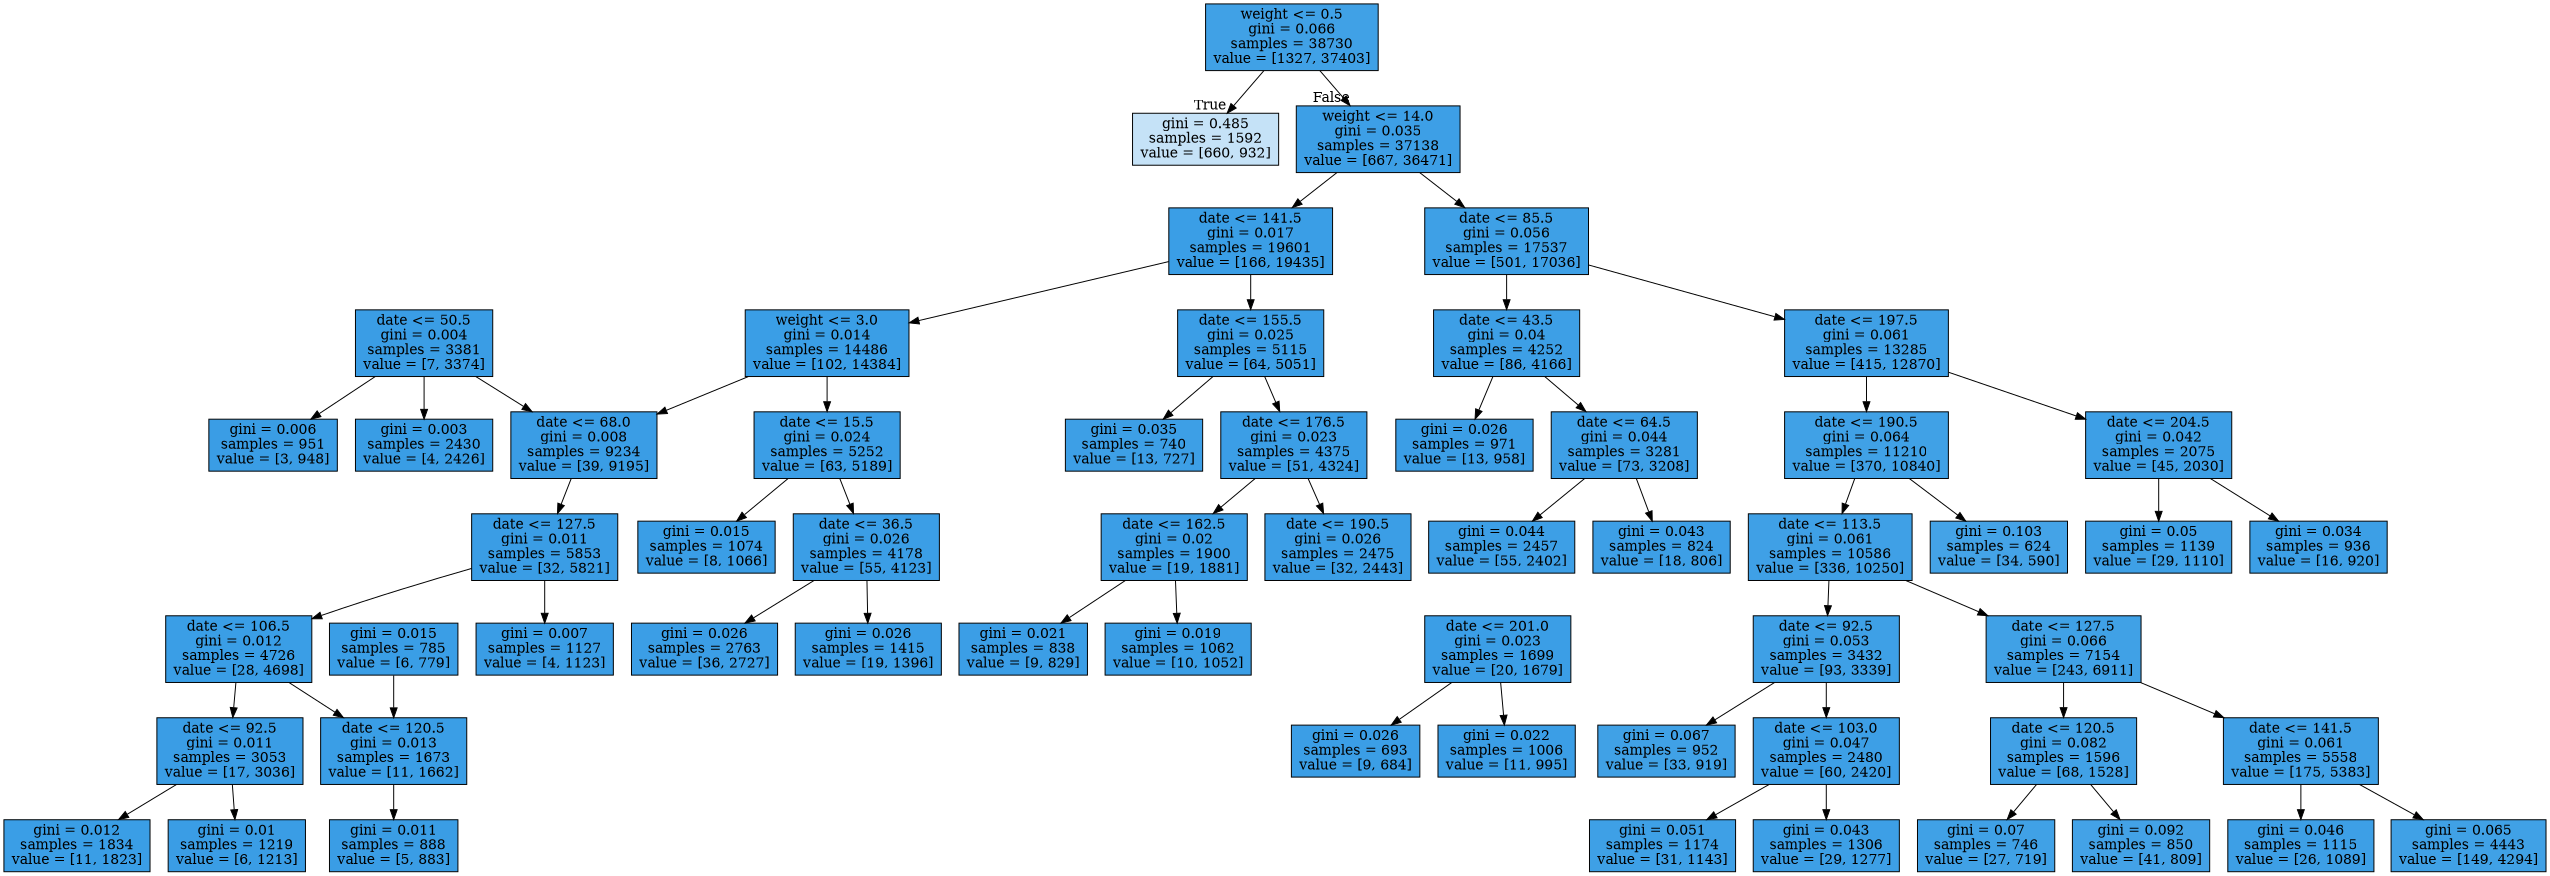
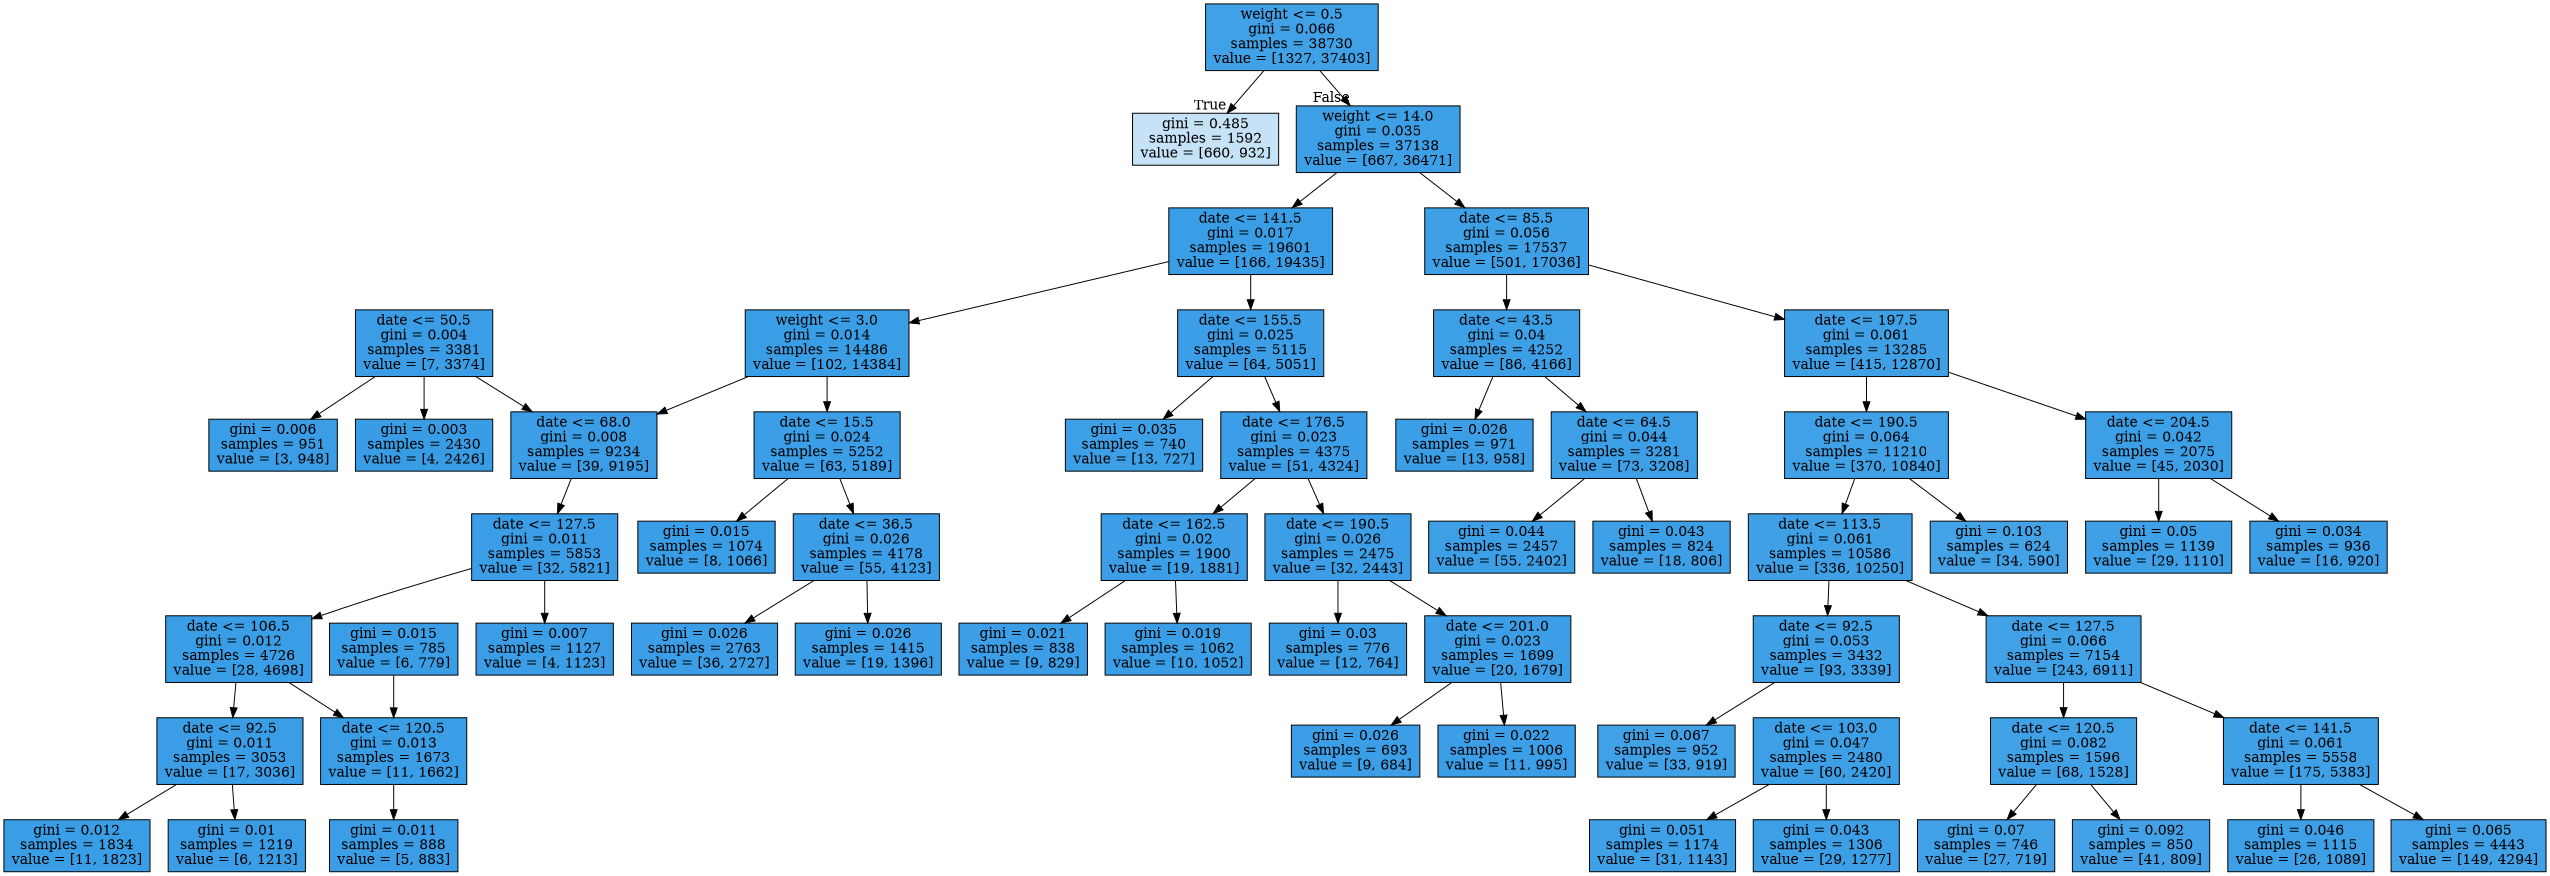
edge "date <= 190.5 gini = 0.026 samples = 2475 value = [32, 2443]" -> "date <= 201.0 gini = 0.023 samples = 1699 value = [20, 1679]": added
node "gini = 0.03 samples = 776 value = [12, 764]": added
edge "date <= 92.5 gini = 0.053 samples = 3432 value = [93, 3339]" -> "date <= 103.0 gini = 0.047 samples = 2480 value = [60, 2420]": removed
